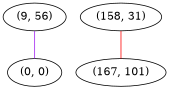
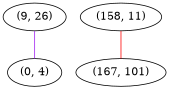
node "(9, 56)": label "(9, 56)" -> "(9, 26)"
node "(158, 31)": label "(158, 31)" -> "(158, 11)"
node "(0, 0)": label "(0, 0)" -> "(0, 4)"
